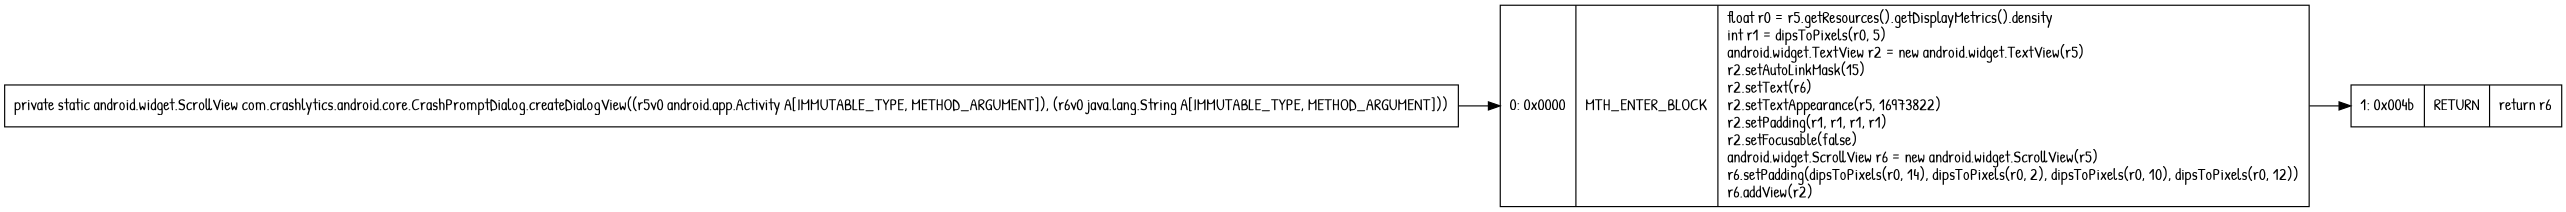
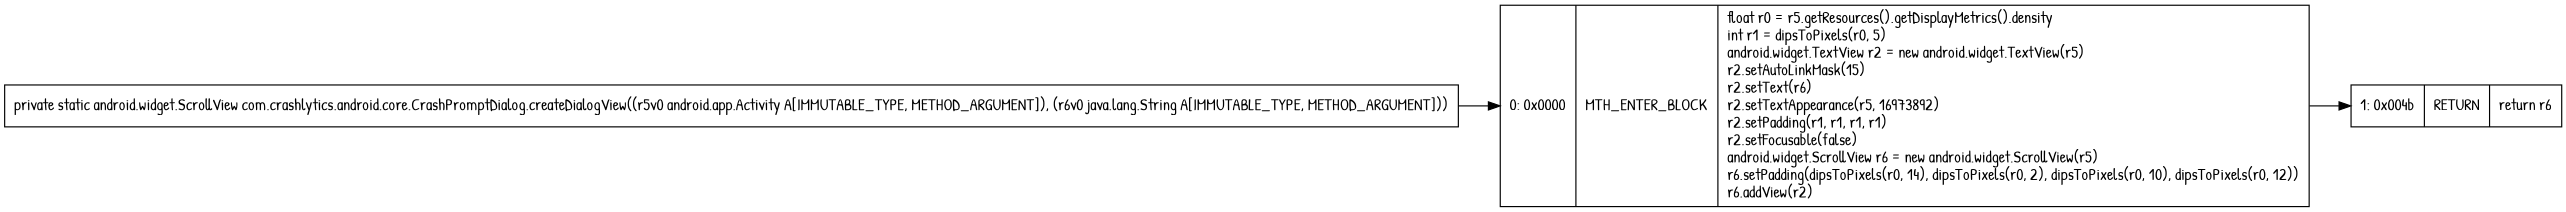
node "0: 0x0000": text "r2.setTextAppearance(r5, 16973822)" -> "r2.setTextAppearance(r5, 16973892)"
